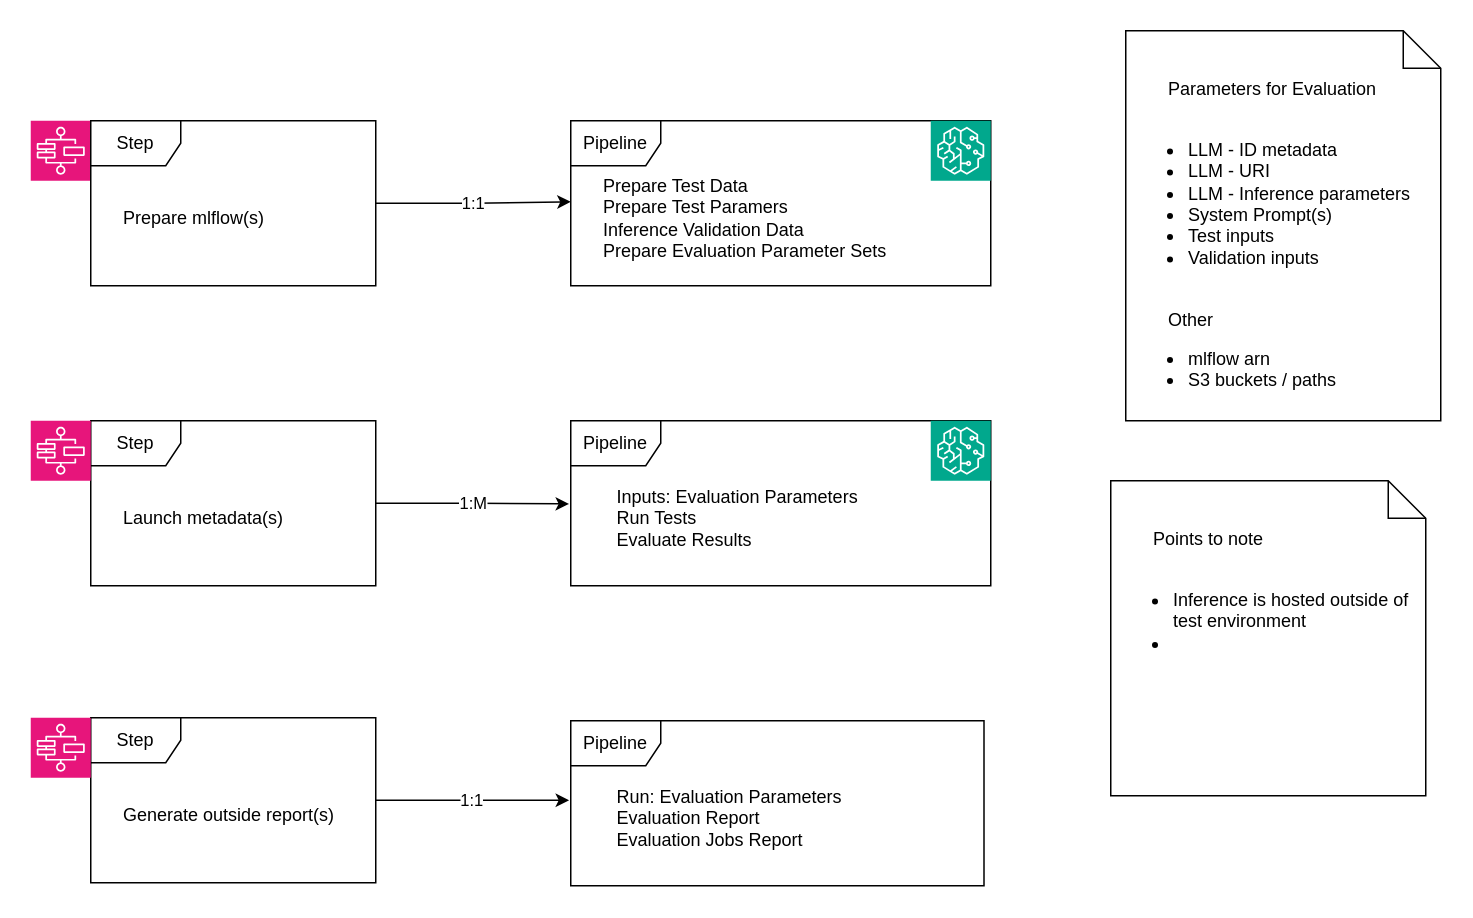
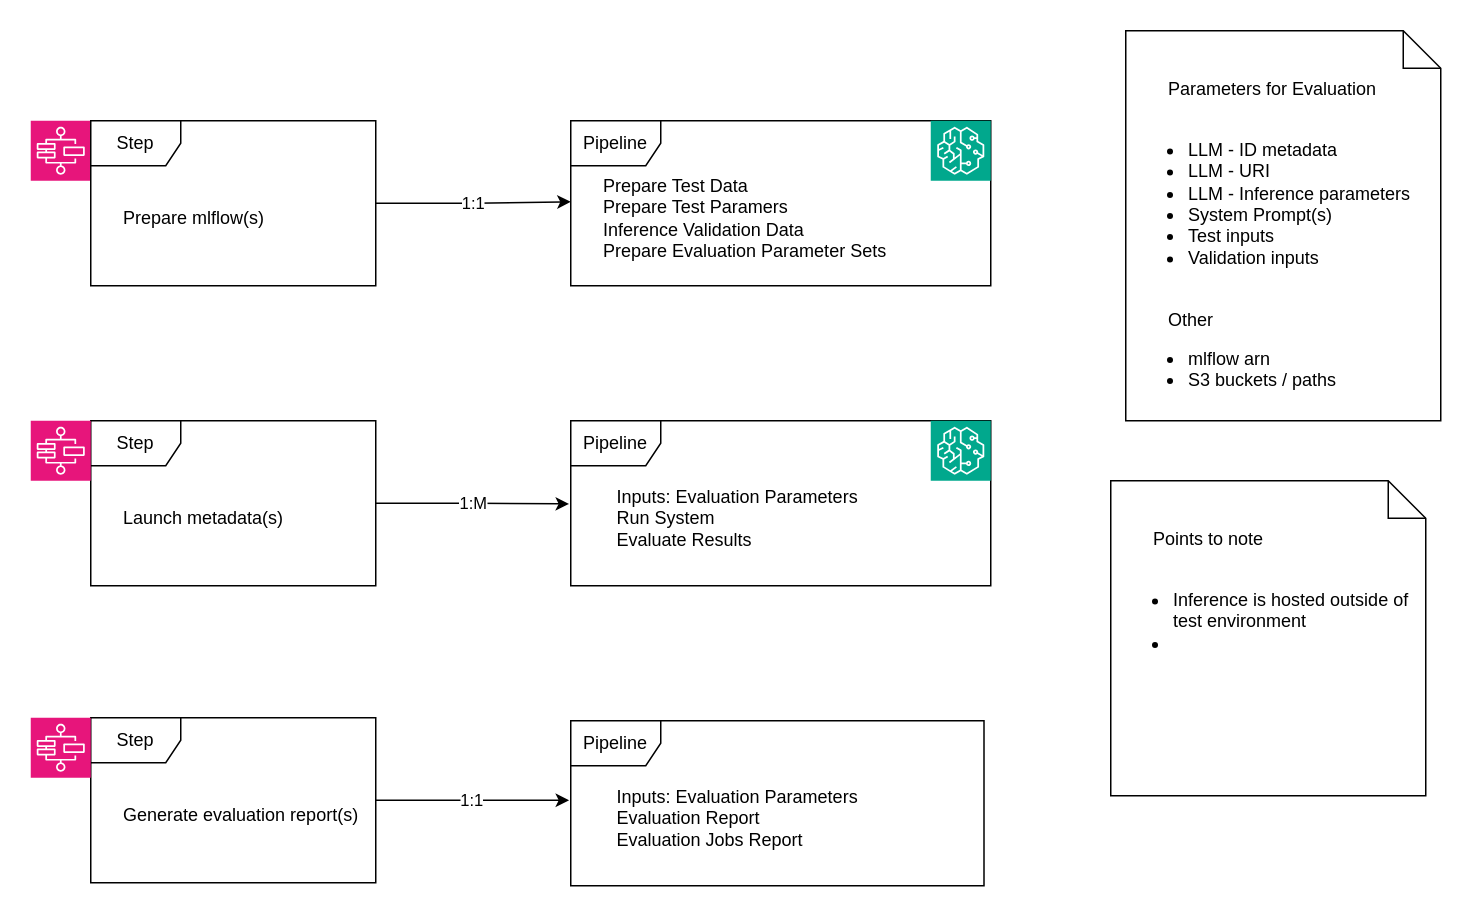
node "Inputs: Evaluation Parameters Run Tests Evaluate Results": label "Inputs: Evaluation Parameters Run Tests Evaluate Results" -> "Inputs: Evaluation Parameters Run System Evaluate Results"
node "Generate outside report(s)": label "Generate outside report(s)" -> "Generate evaluation report(s)"
node "Run: Evaluation Parameters Evaluation Report Evaluation Jobs Report": label "Run: Evaluation Parameters Evaluation Report Evaluation Jobs Report" -> "Inputs: Evaluation Parameters Evaluation Report Evaluation Jobs Report"
